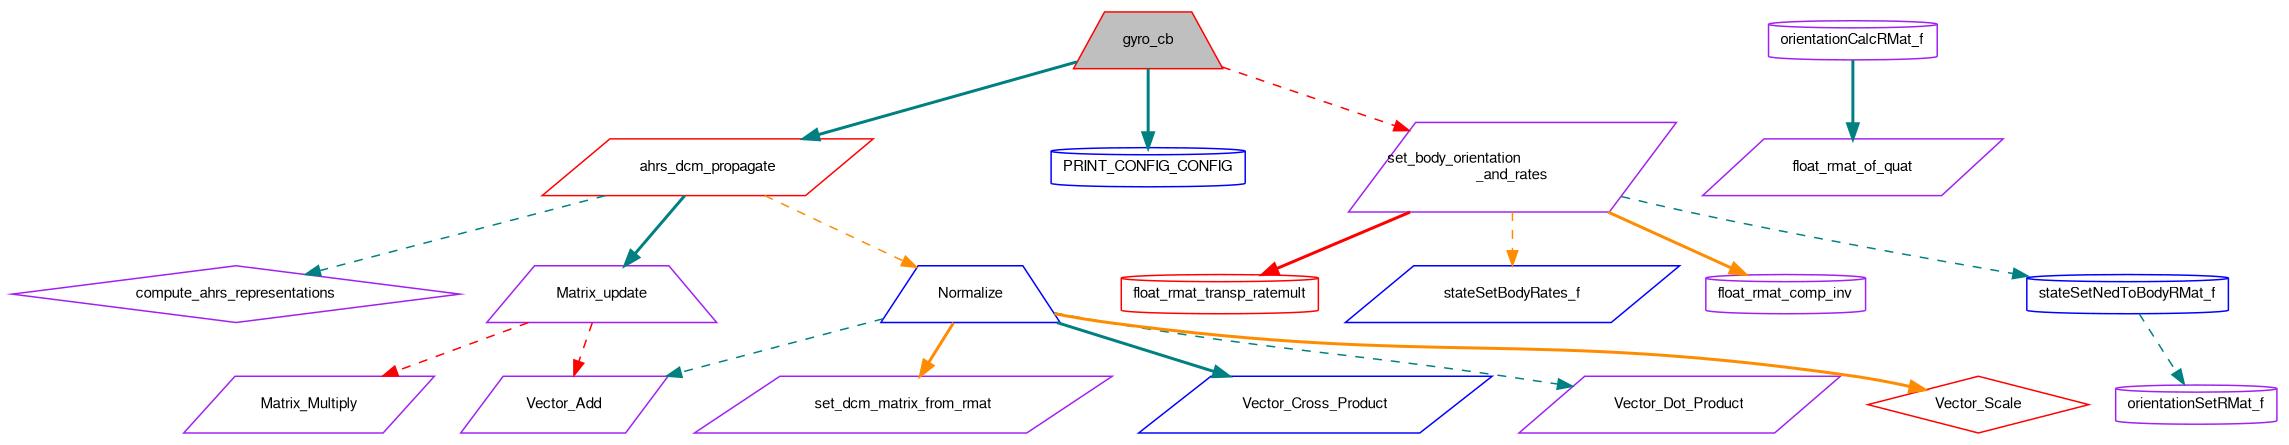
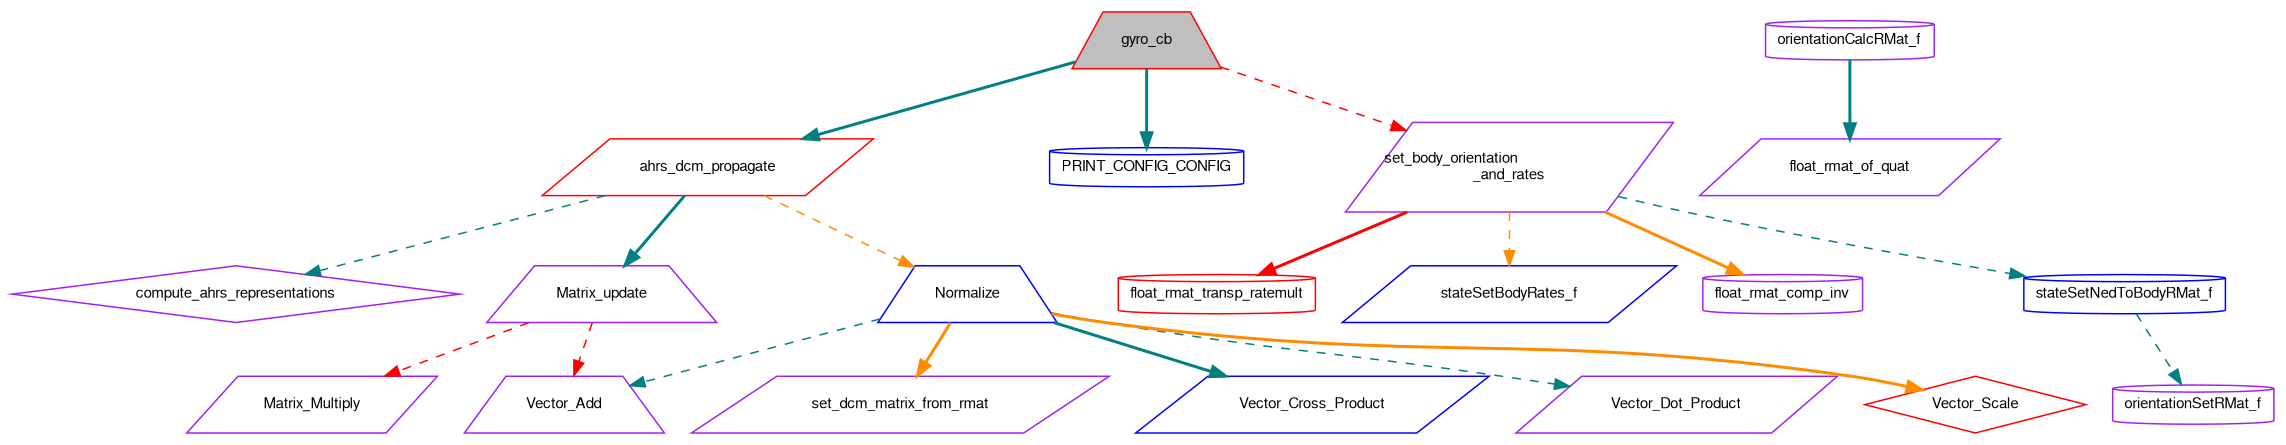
node "Vector_Add": shape parallelogram -> trapezium
